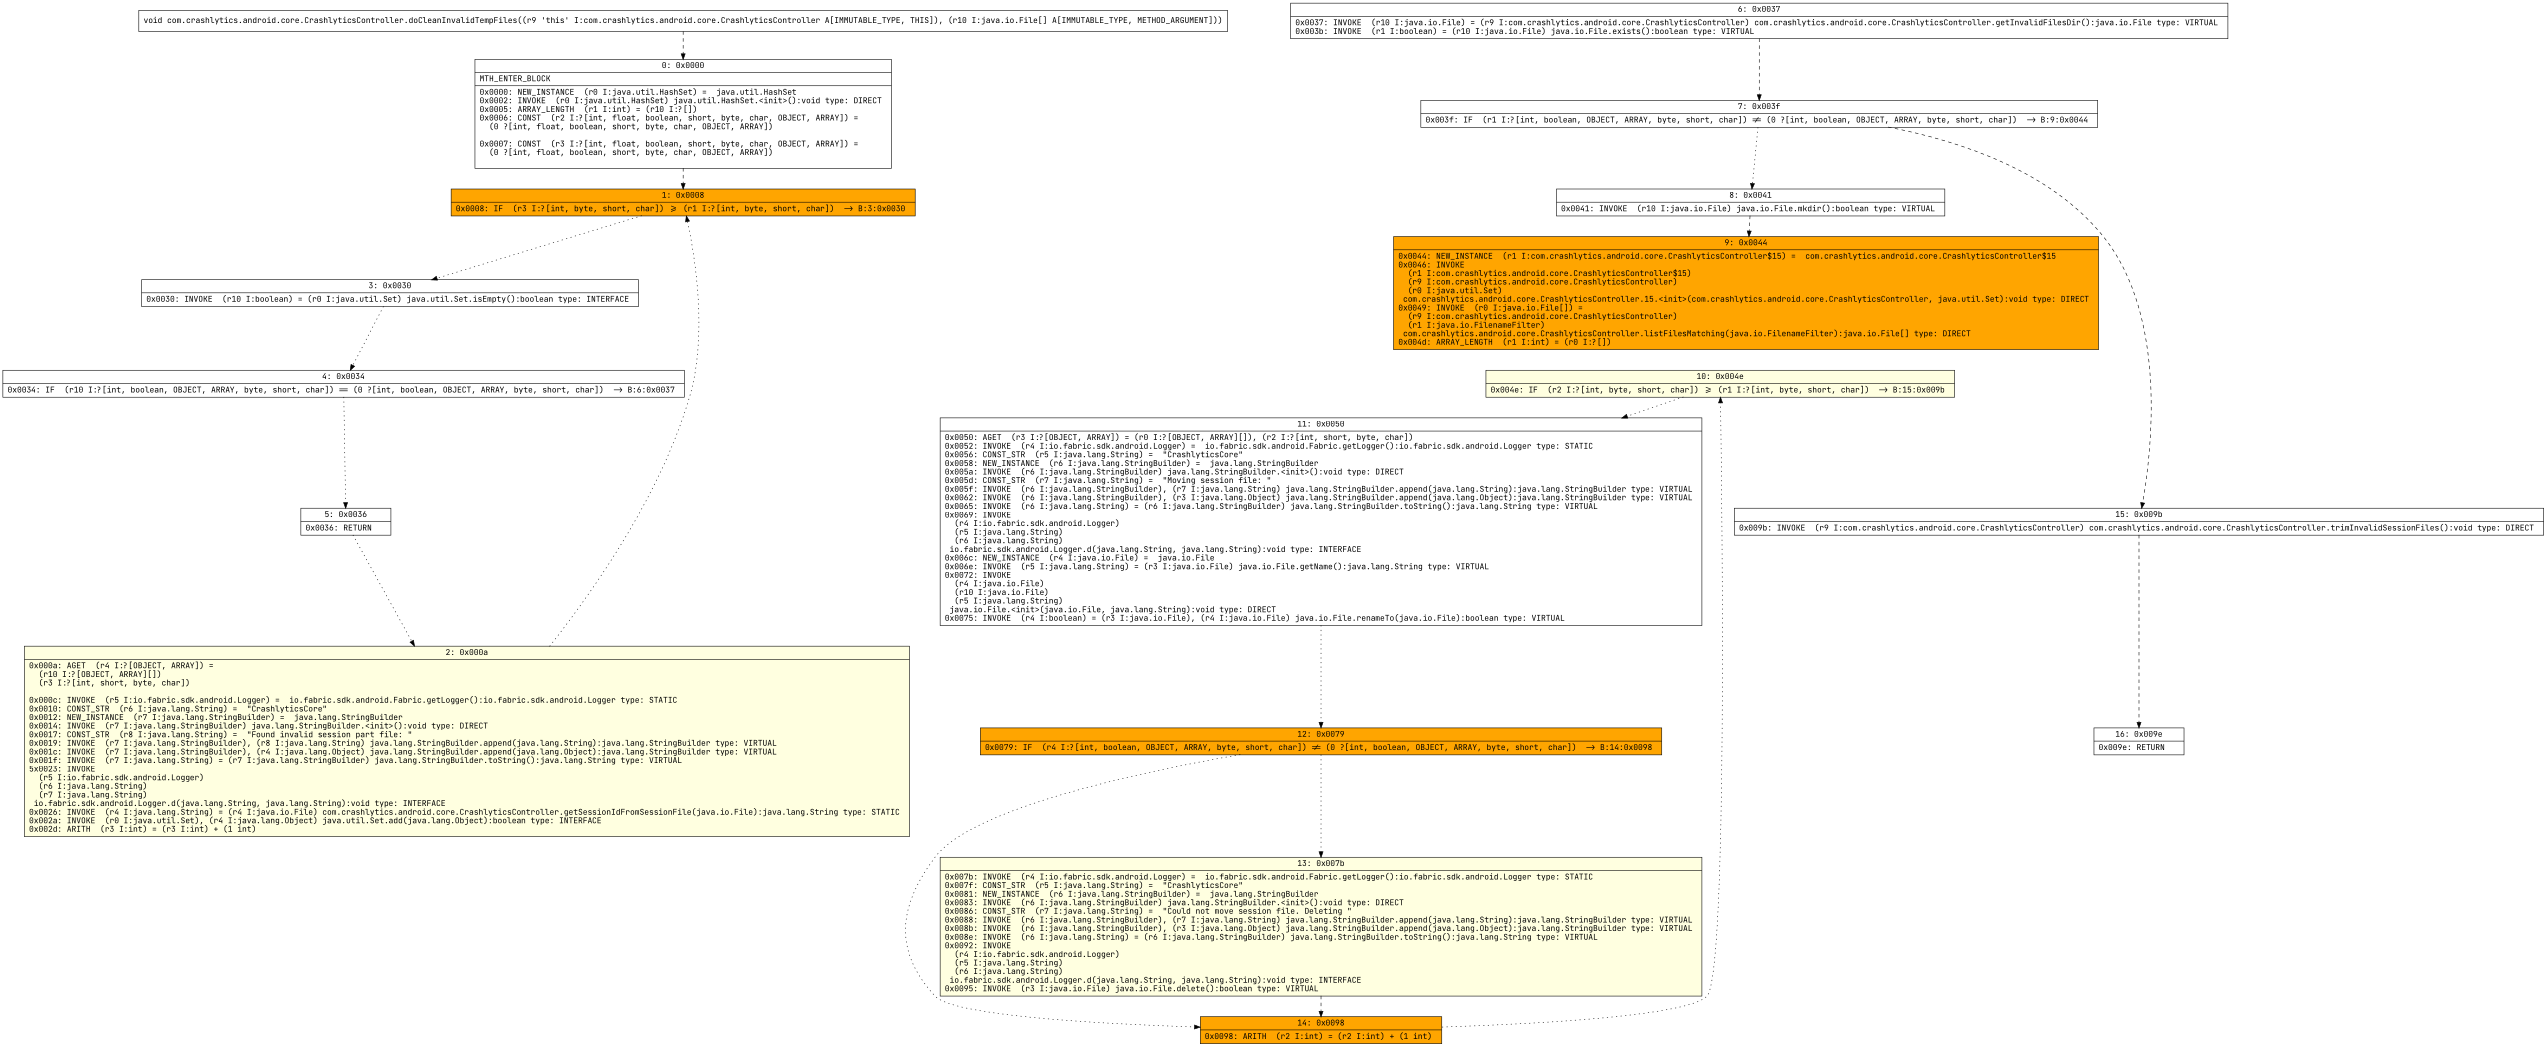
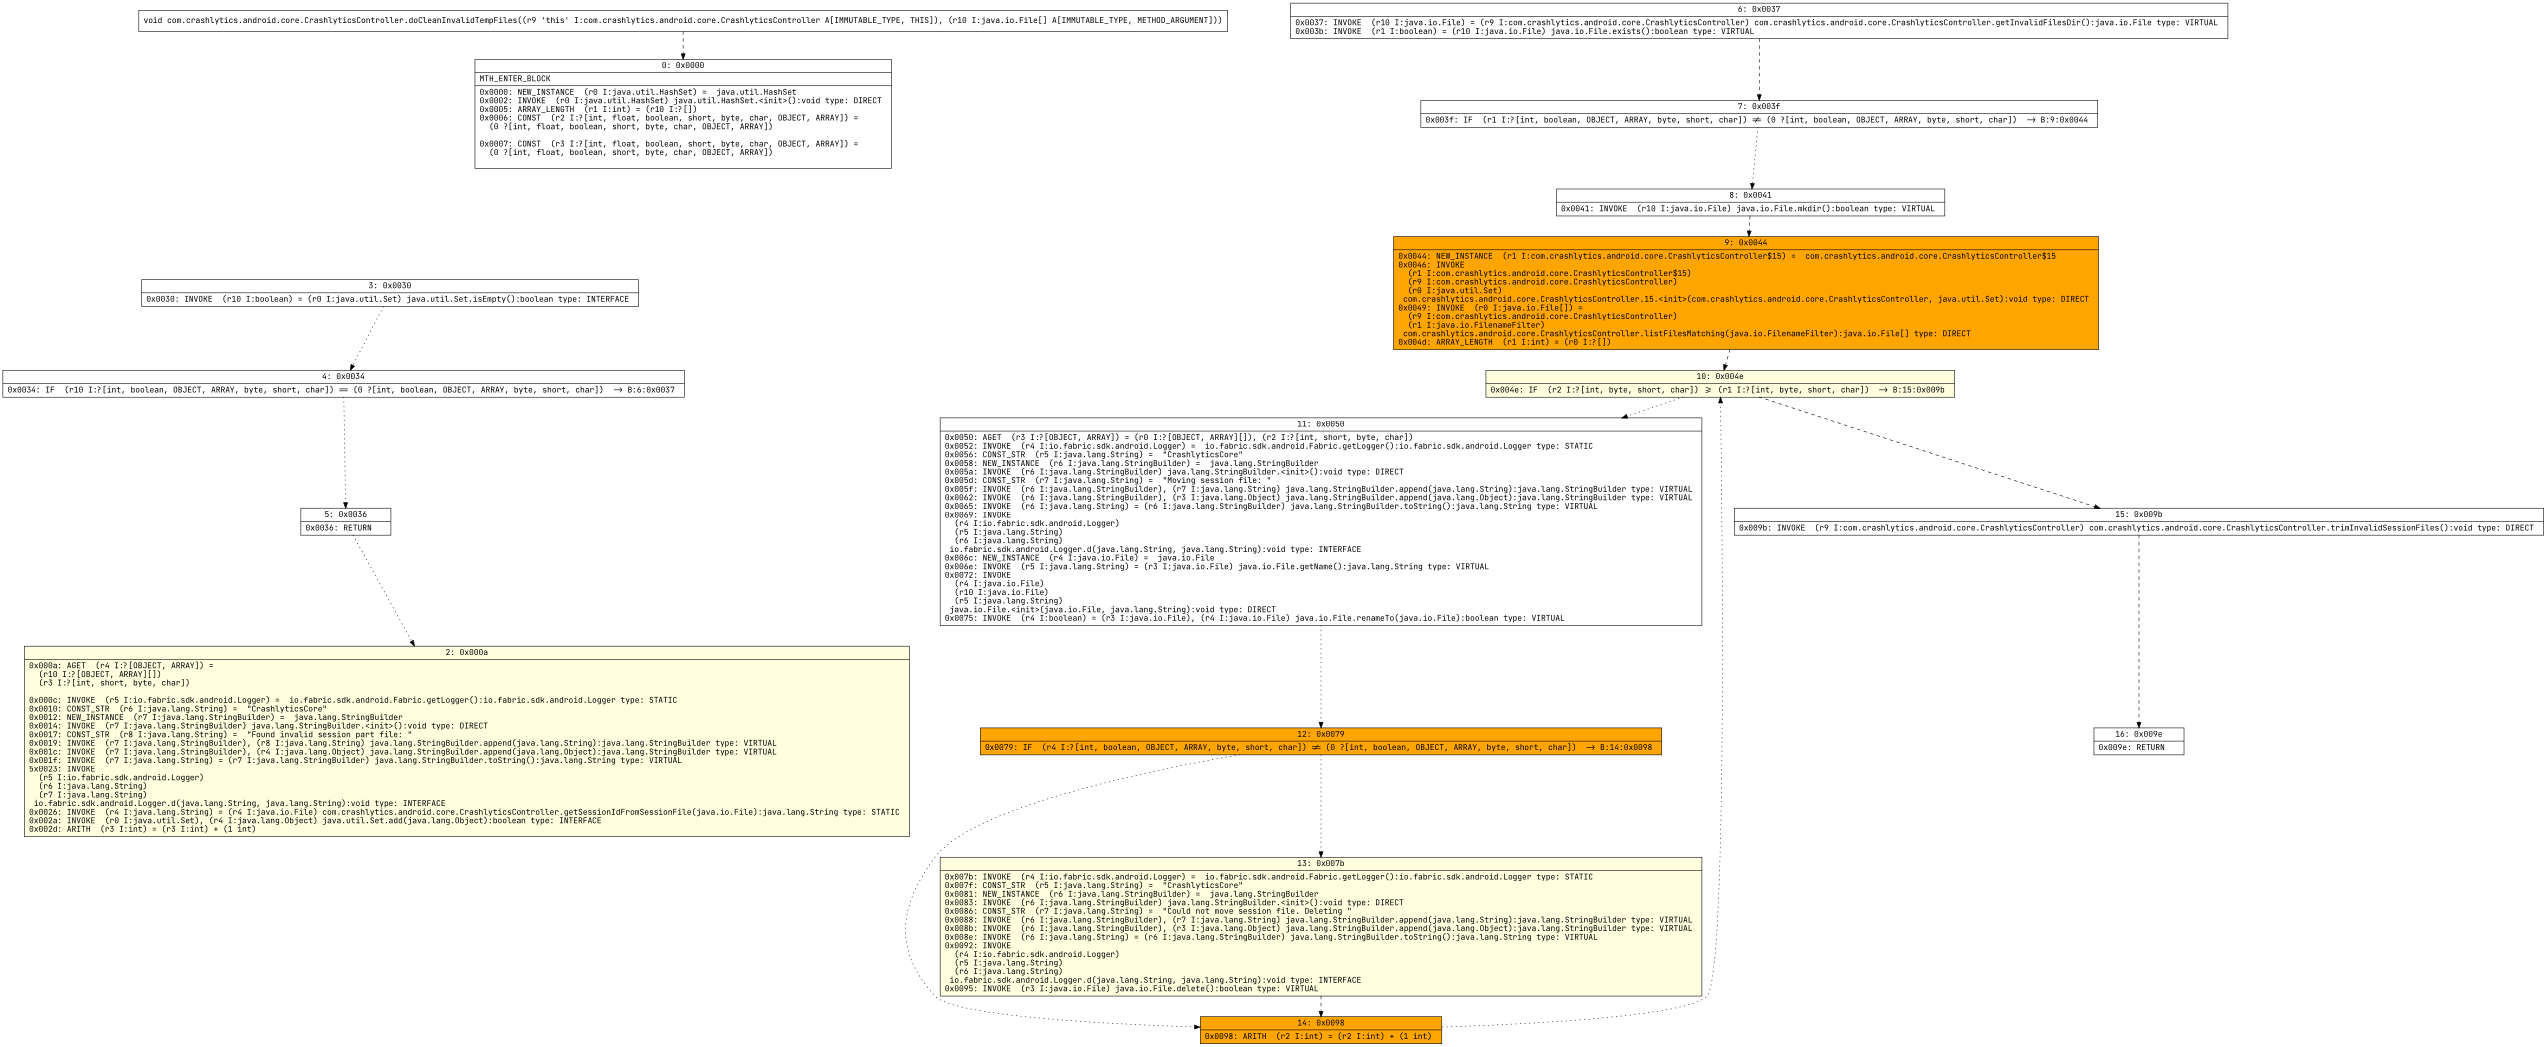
node "1: 0x0008": removed
edge "7: 0x003f" -> "15: 0x009b": now "10: 0x004e" -> "15: 0x009b"
edge "9: 0x0044" -> "10: 0x004e": added
